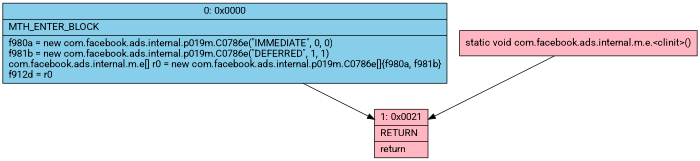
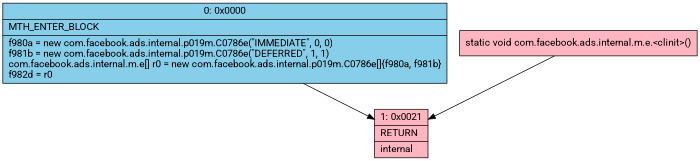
node "0: 0x0000": text "f912d = r0" -> "f982d = r0"
node "1: 0x0021": text "return" -> "internal"
